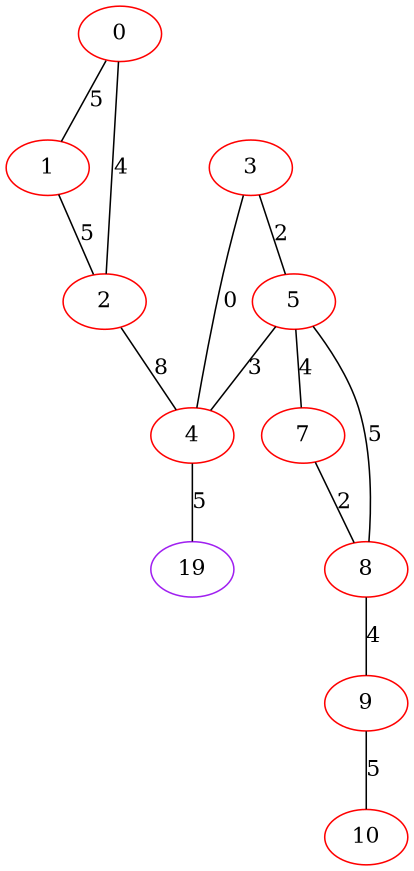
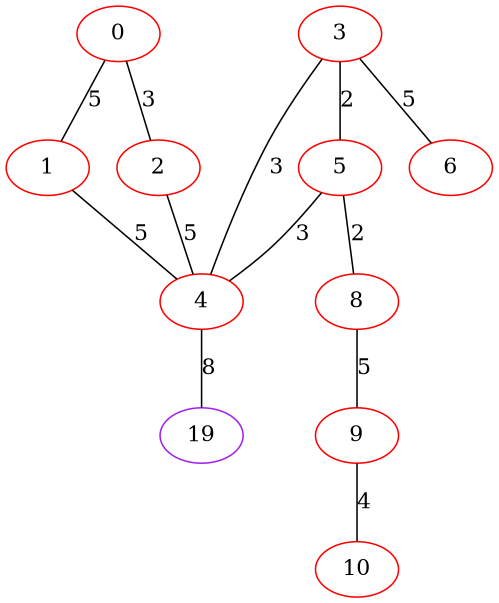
edge "0" -- "2": label "4" -> "3"
node "6": added
edge "1" -- "2": now "1" -- "4"
edge "3" -- "4": label "0" -> "3"
edge "2" -- "4": label "8" -> "5"
node "7": removed
edge "5" -- "8": label "5" -> "2"
edge "4" -- "19": label "5" -> "8"
edge "8" -- "9": label "4" -> "5"
edge "9" -- "10": label "5" -> "4"
